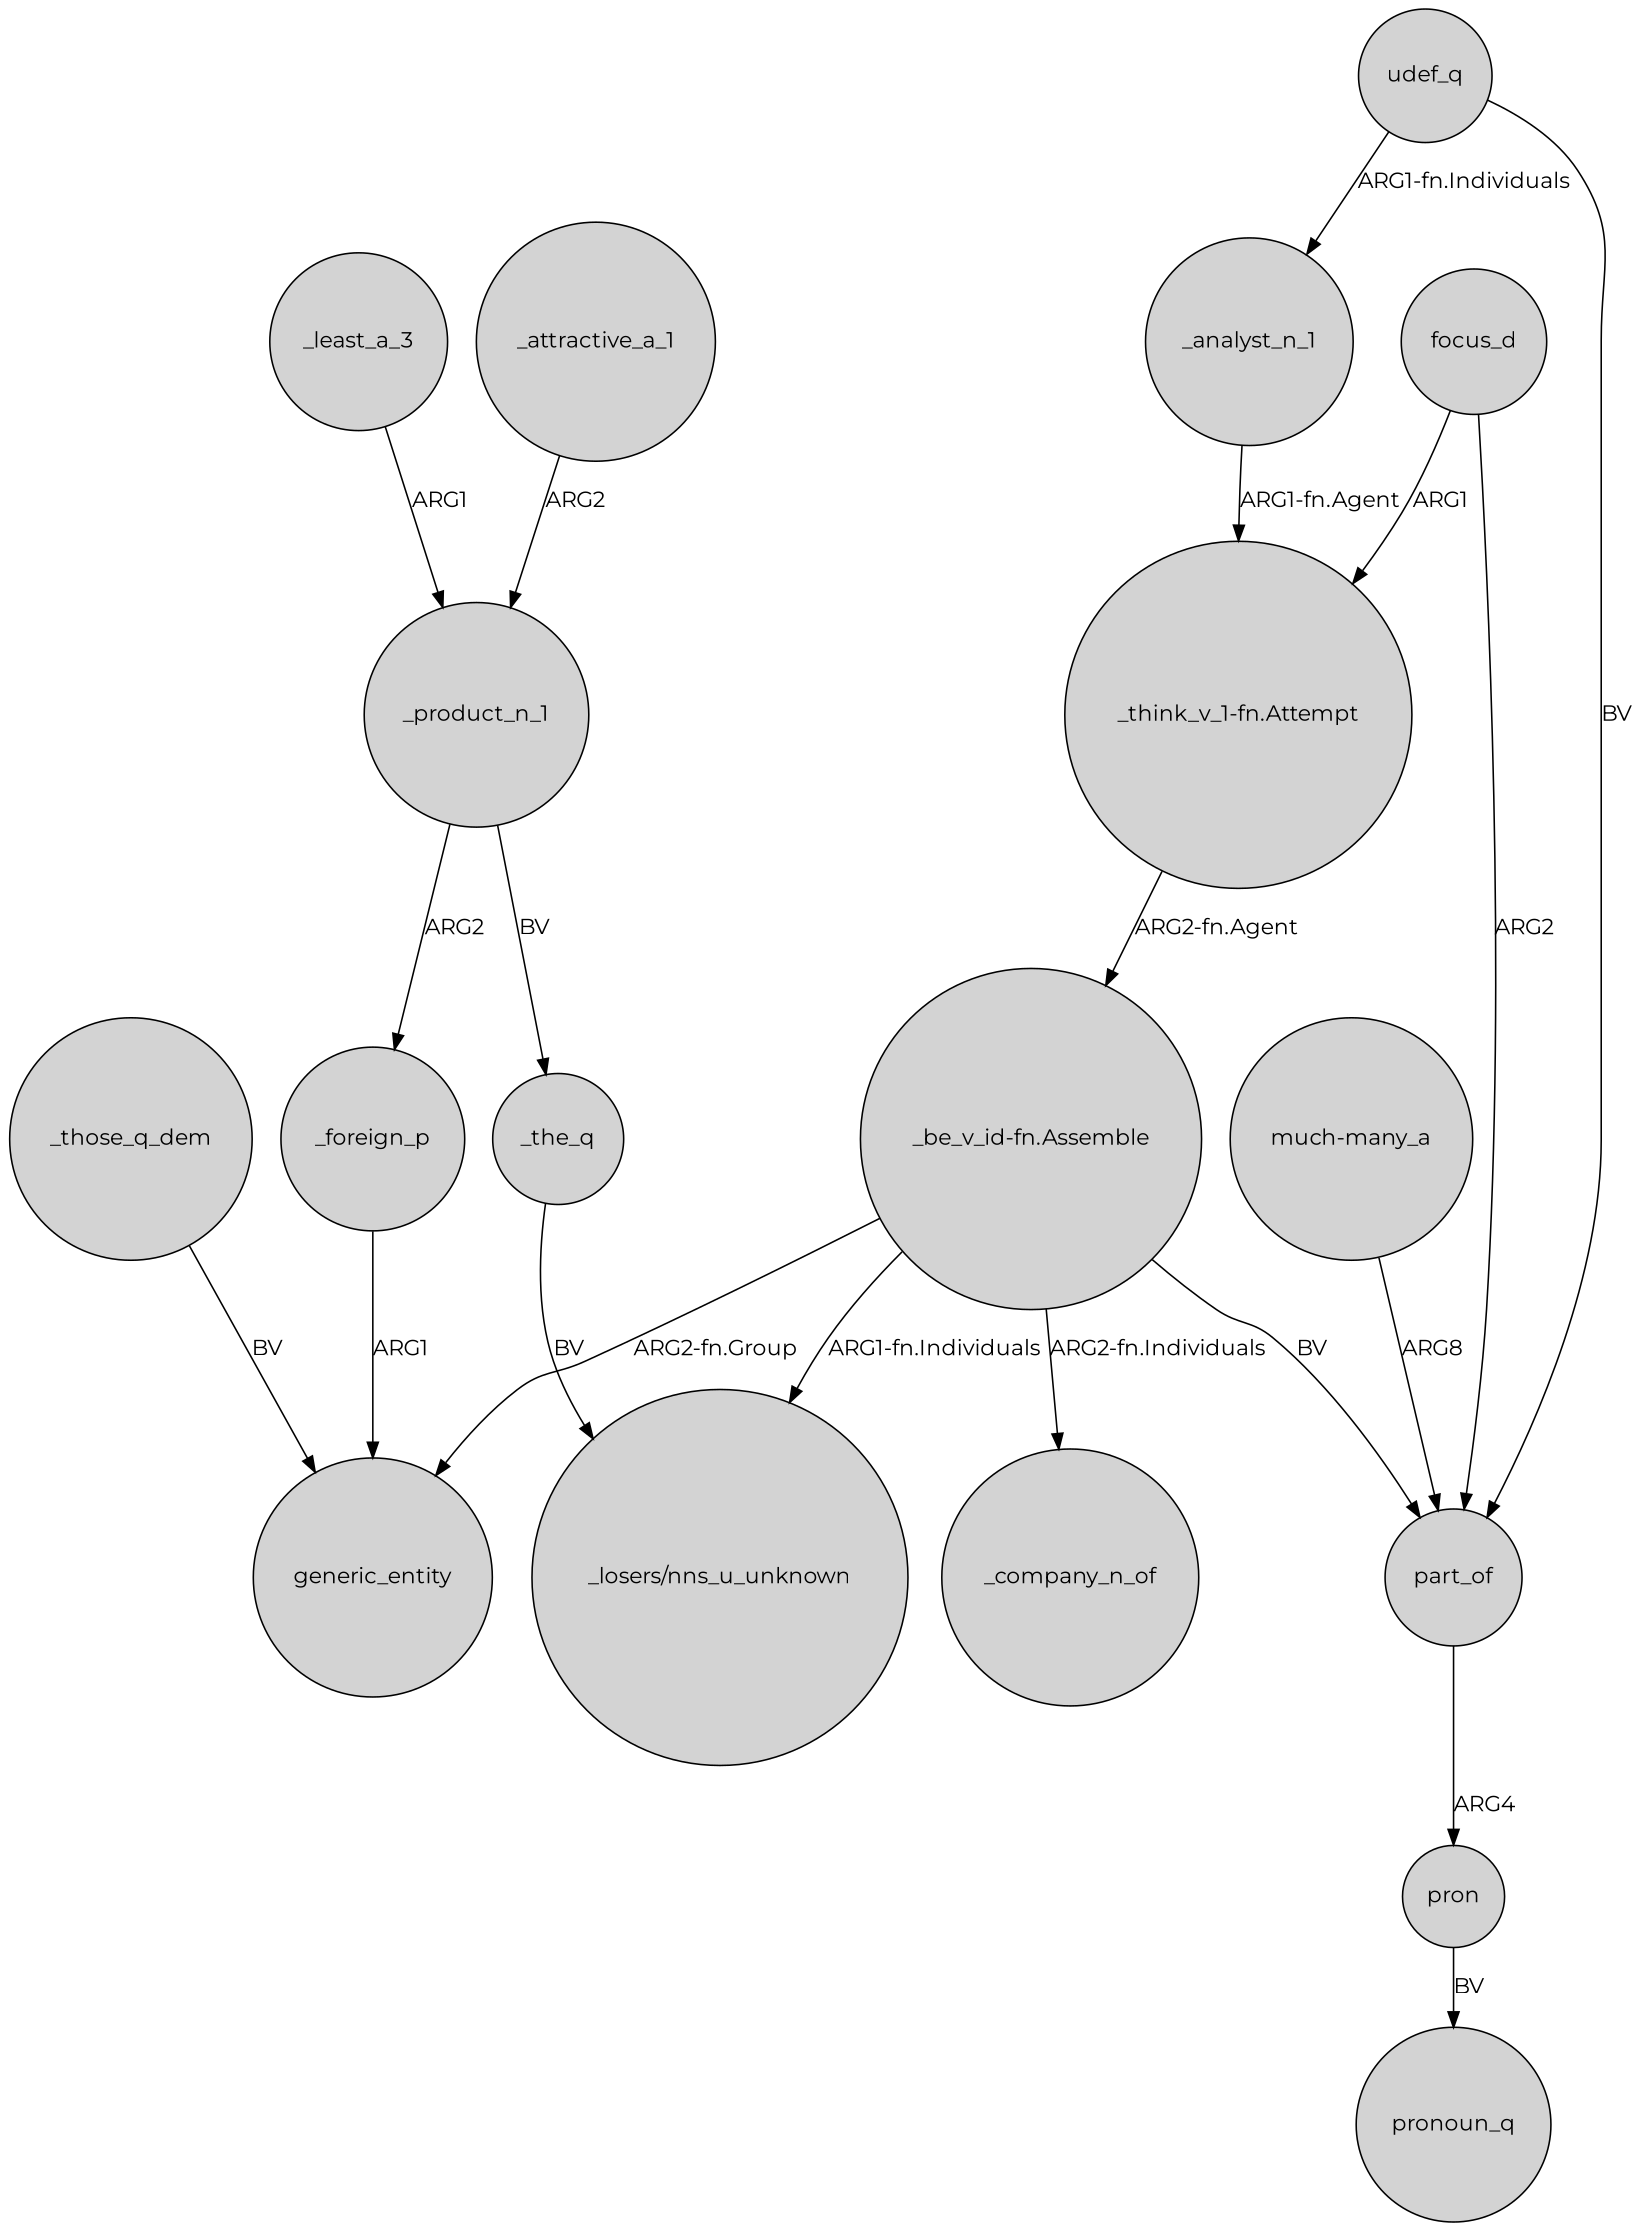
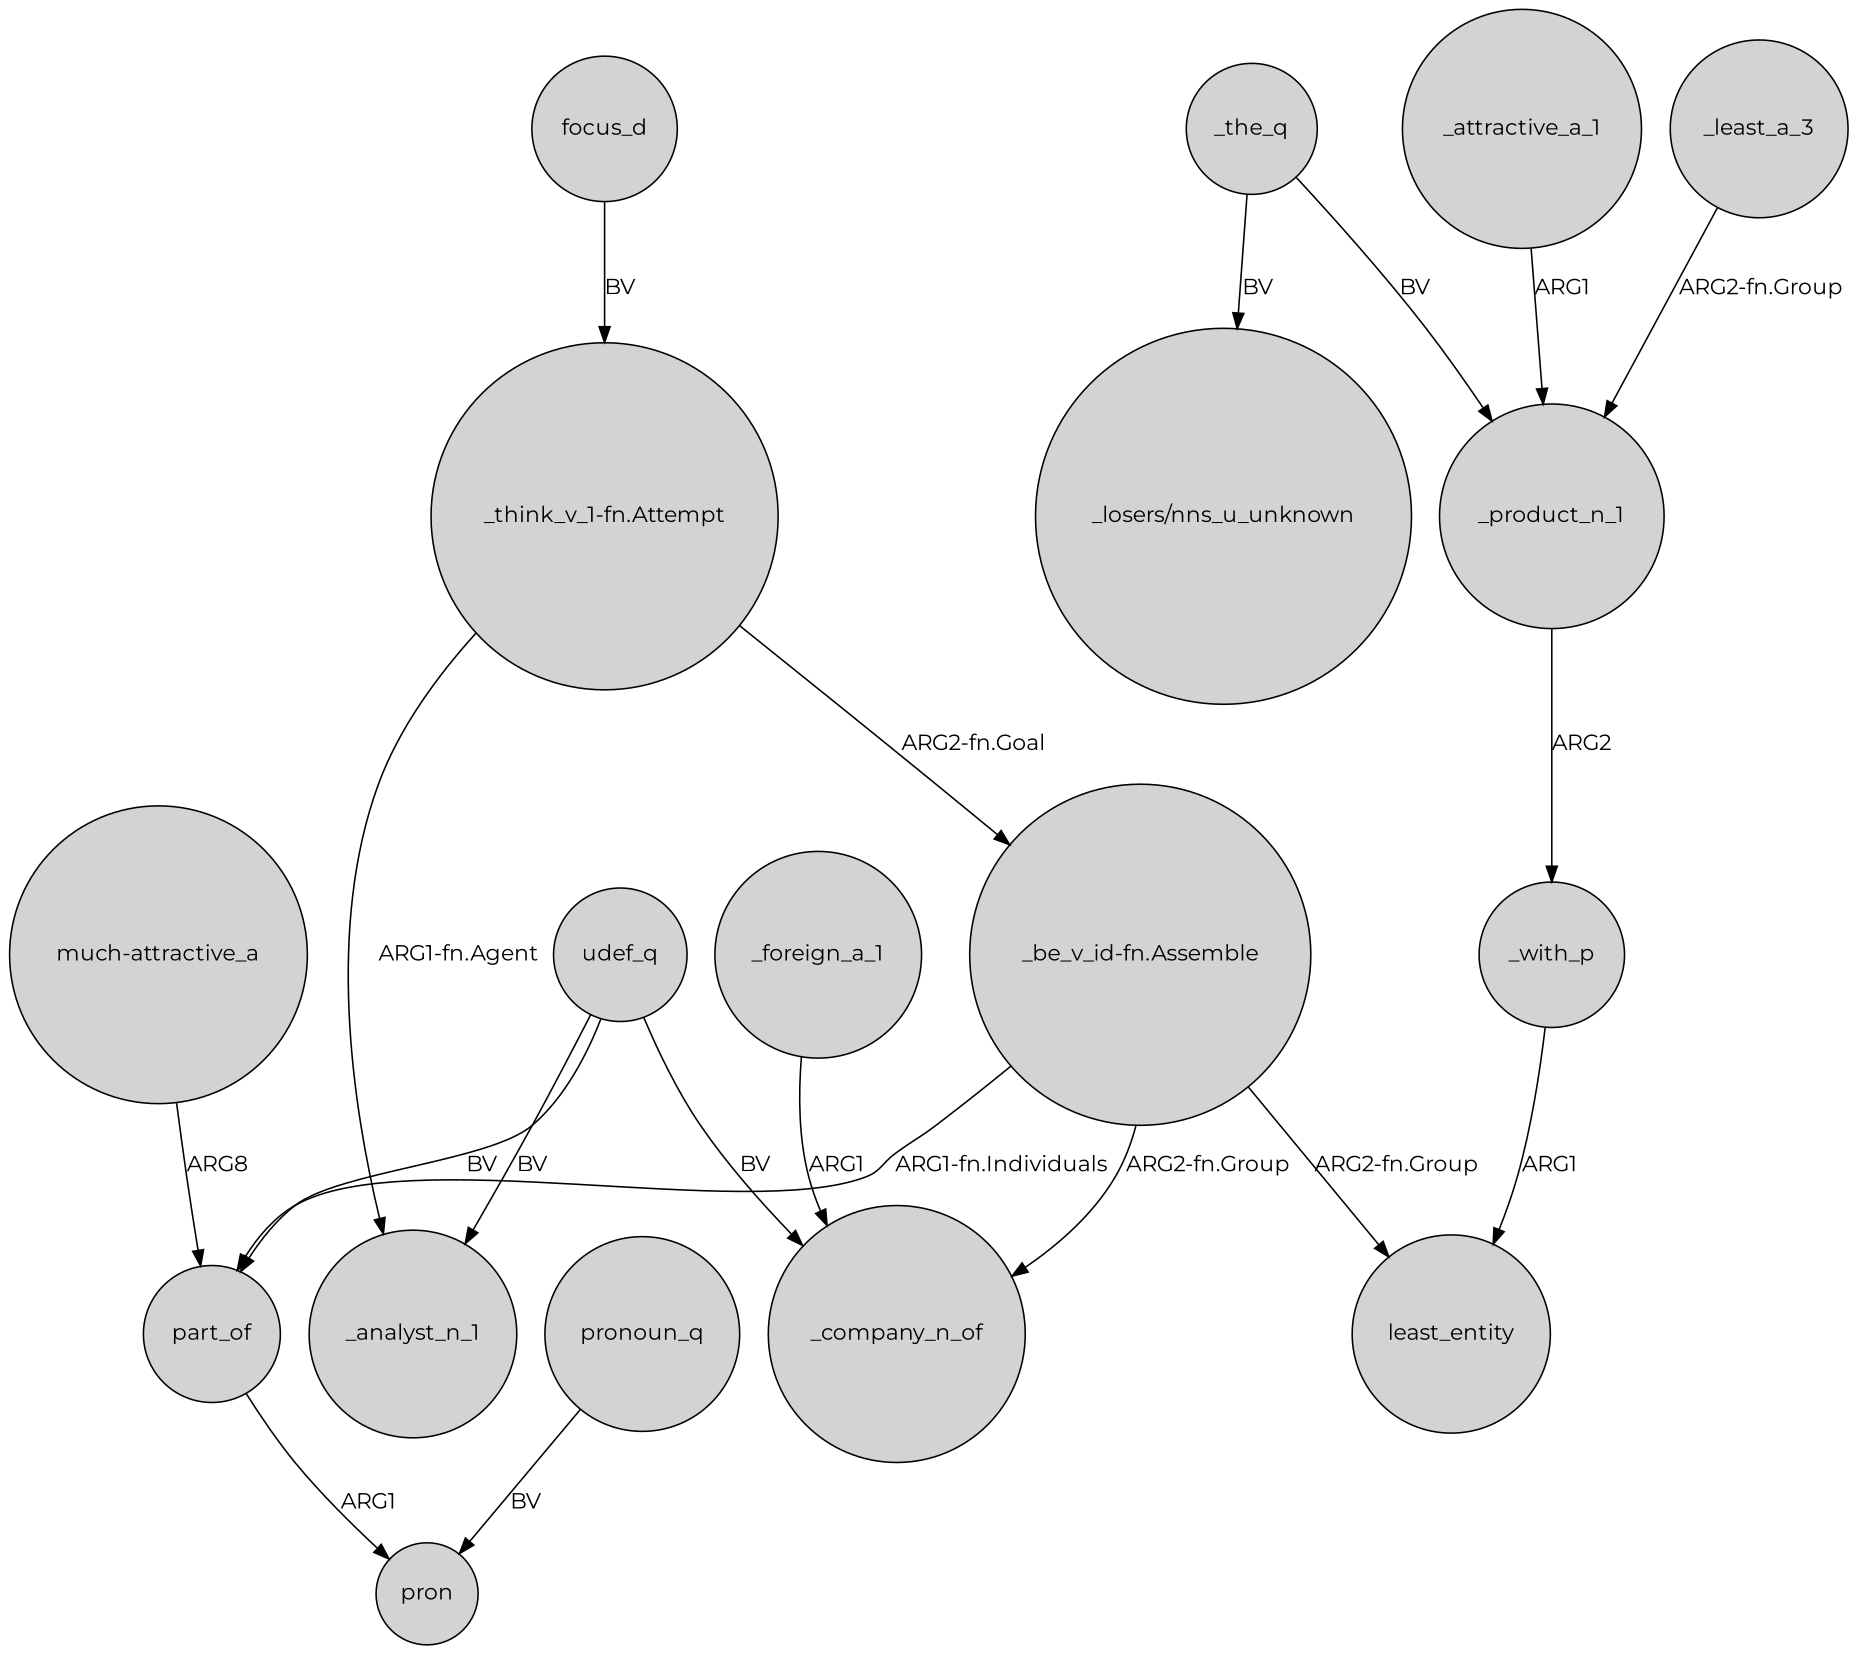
edge "udef_q" -> "_analyst_n_1": label "ARG1-fn.Individuals" -> "BV"
edge "_analyst_n_1" -> "_think_v_1-fn.Attempt": reversed
edge "_least_a_3" -> "_product_n_1": label "ARG1" -> "ARG2-fn.Group"
edge "_attractive_a_1" -> "_product_n_1": label "ARG2" -> "ARG1"
edge "focus_d" -> "_think_v_1-fn.Attempt": label "ARG1" -> "BV"
edge "_think_v_1-fn.Attempt" -> "_be_v_id-fn.Assemble": label "ARG2-fn.Agent" -> "ARG2-fn.Goal"
edge "_product_n_1" -> "_the_q": reversed
edge "focus_d" -> "part_of": removed, label "ARG2"
node "_foreign_a_1": added
edge "udef_q" -> "_company_n_of": added, label "BV"
node "_those_q_dem": removed
node "_foreign_p": label "_foreign_p" -> "_with_p"
node "much-many_a": label "much-many_a" -> "much-attractive_a"
edge "_be_v_id-fn.Assemble" -> "_losers/nns_u_unknown": removed, label "ARG1-fn.Individuals"
edge "_be_v_id-fn.Assemble" -> "_company_n_of": label "ARG2-fn.Individuals" -> "ARG2-fn.Group"
edge "_be_v_id-fn.Assemble" -> "part_of": label "BV" -> "ARG1-fn.Individuals"
node "generic_entity": label "generic_entity" -> "least_entity"
edge "part_of" -> "pron": label "ARG4" -> "ARG1"
edge "pron" -> "pronoun_q": reversed
